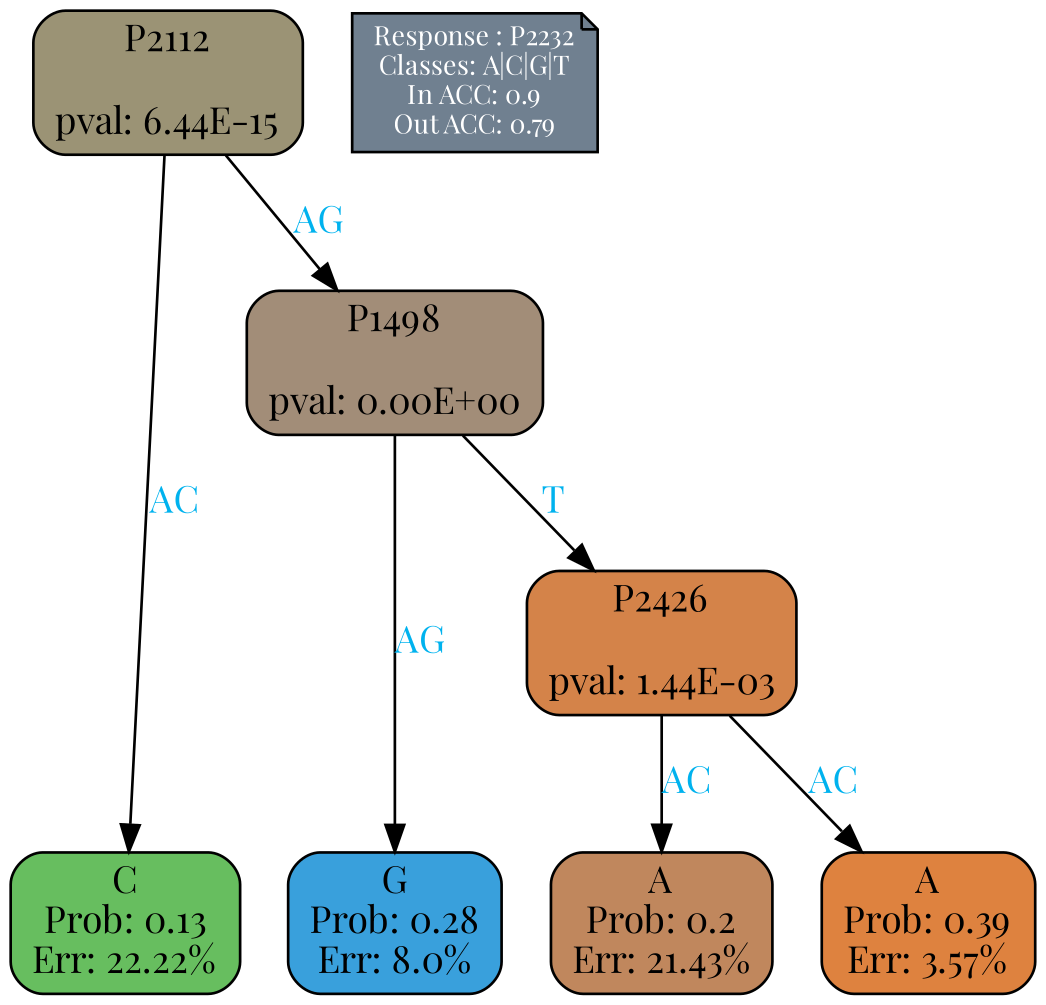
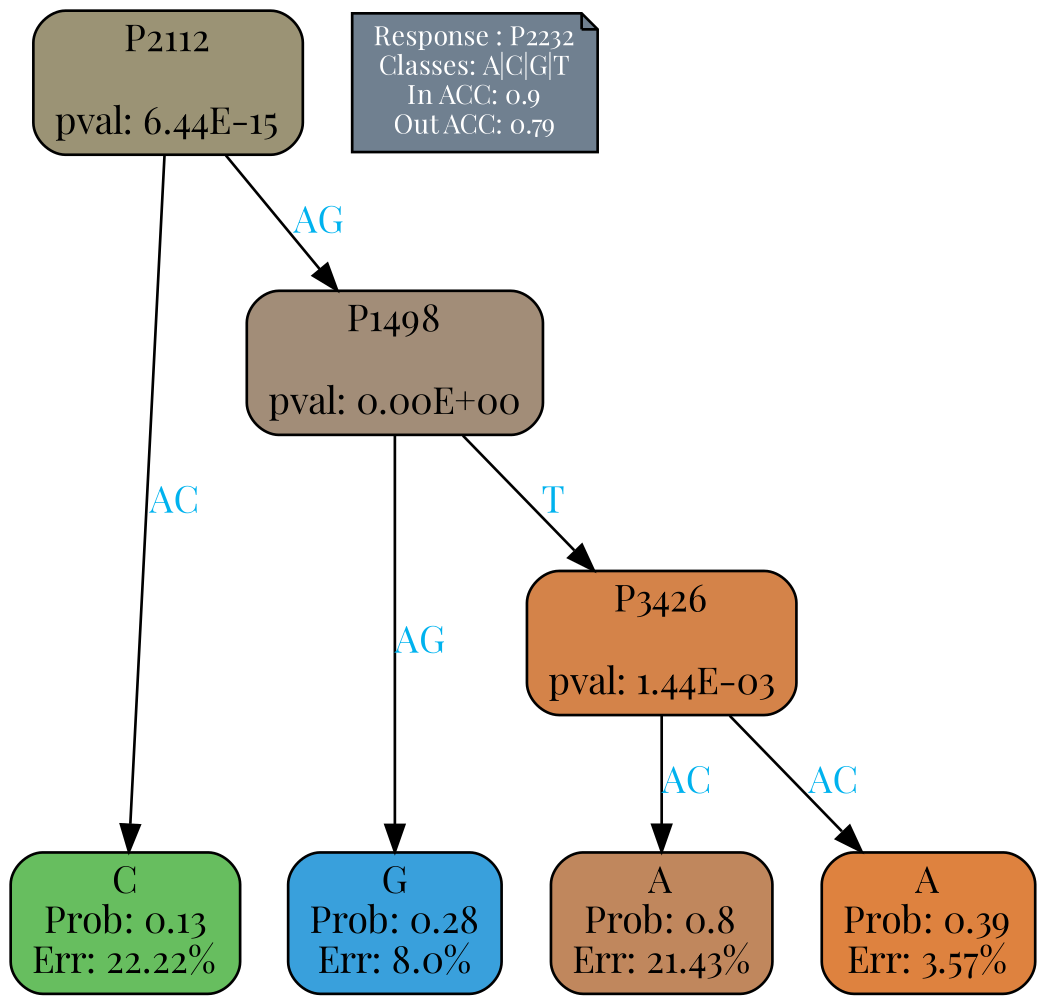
node "P2426 pval: 1.44E-03": label "P2426 pval: 1.44E-03" -> "P3426 pval: 1.44E-03"
node "A Prob: 0.2 Err: 21.43%": label "A Prob: 0.2 Err: 21.43%" -> "A Prob: 0.8 Err: 21.43%"
